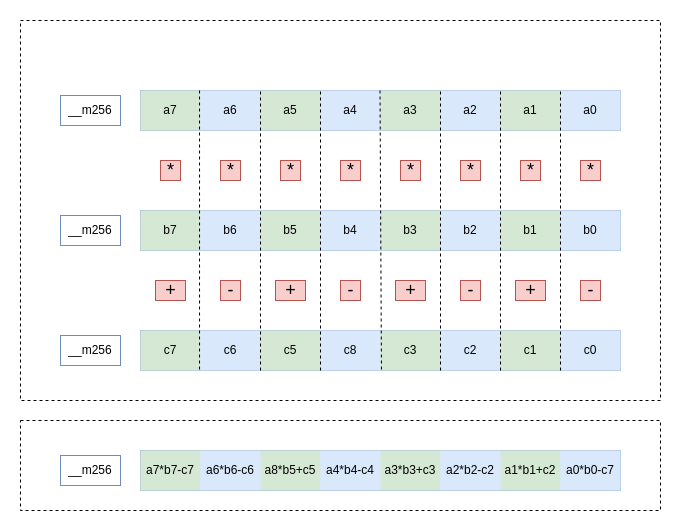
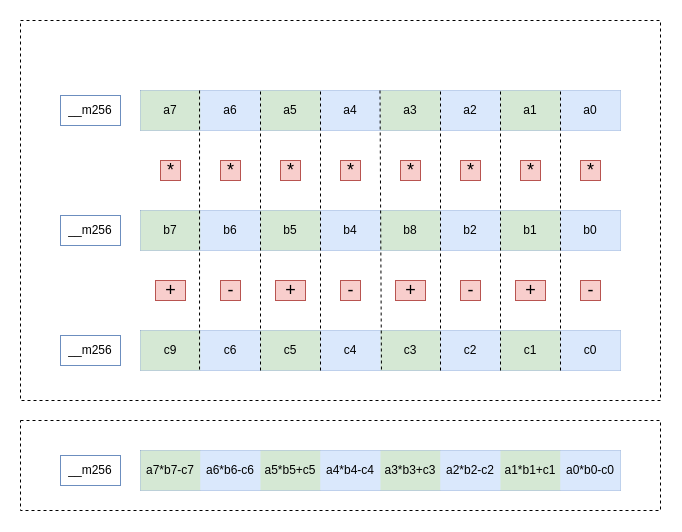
node "b3": label "b3" -> "b8"
node "c7": label "c7" -> "c9"
node "c8": label "c8" -> "c4"
node "a8*b5+c5": label "a8*b5+c5" -> "a5*b5+c5"
node "a1*b1+c2": label "a1*b1+c2" -> "a1*b1+c1"
node "a0*b0-c7": label "a0*b0-c7" -> "a0*b0-c0"
